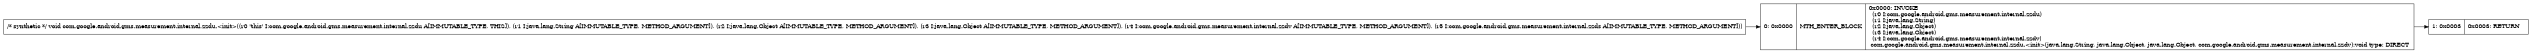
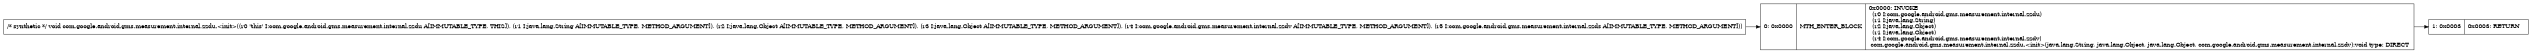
node "0: 0x0000": text "(r3 I:java.lang.Object)" -> "(r1 I:java.lang.Object)"
